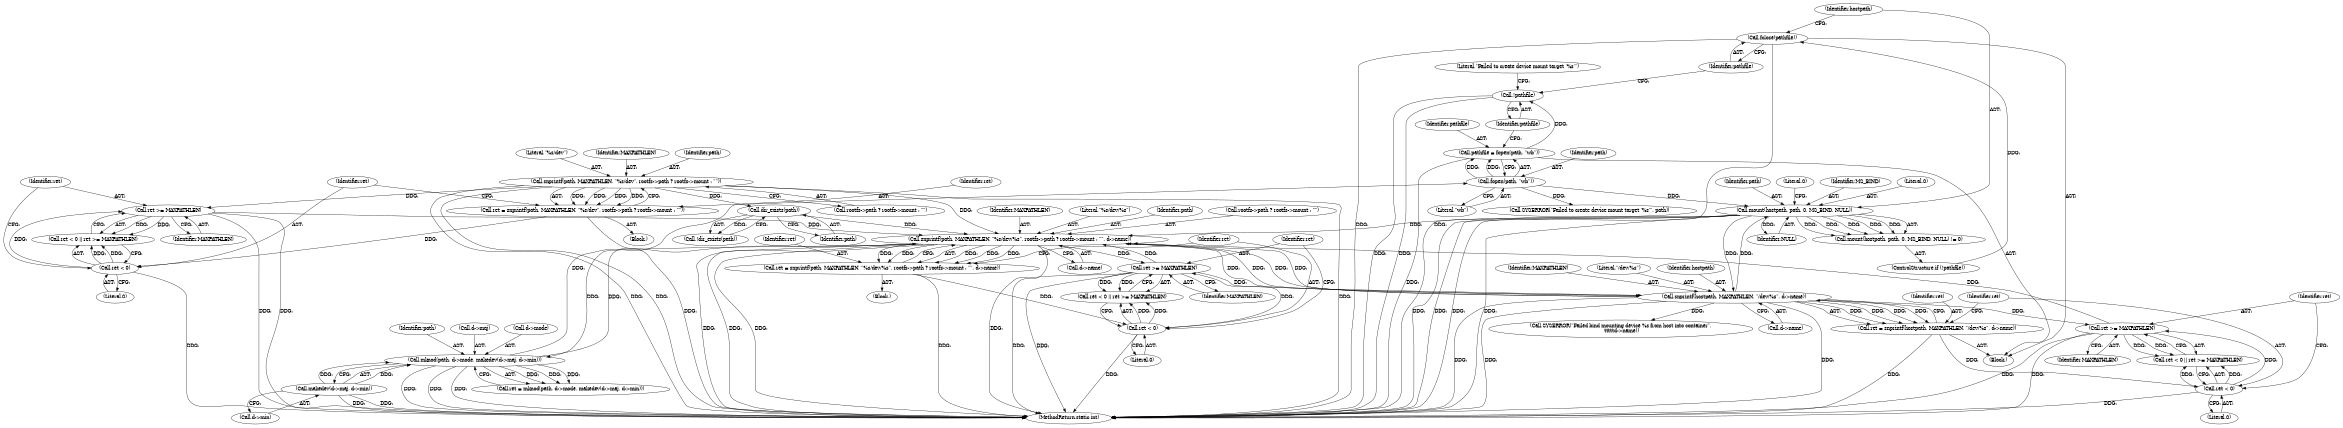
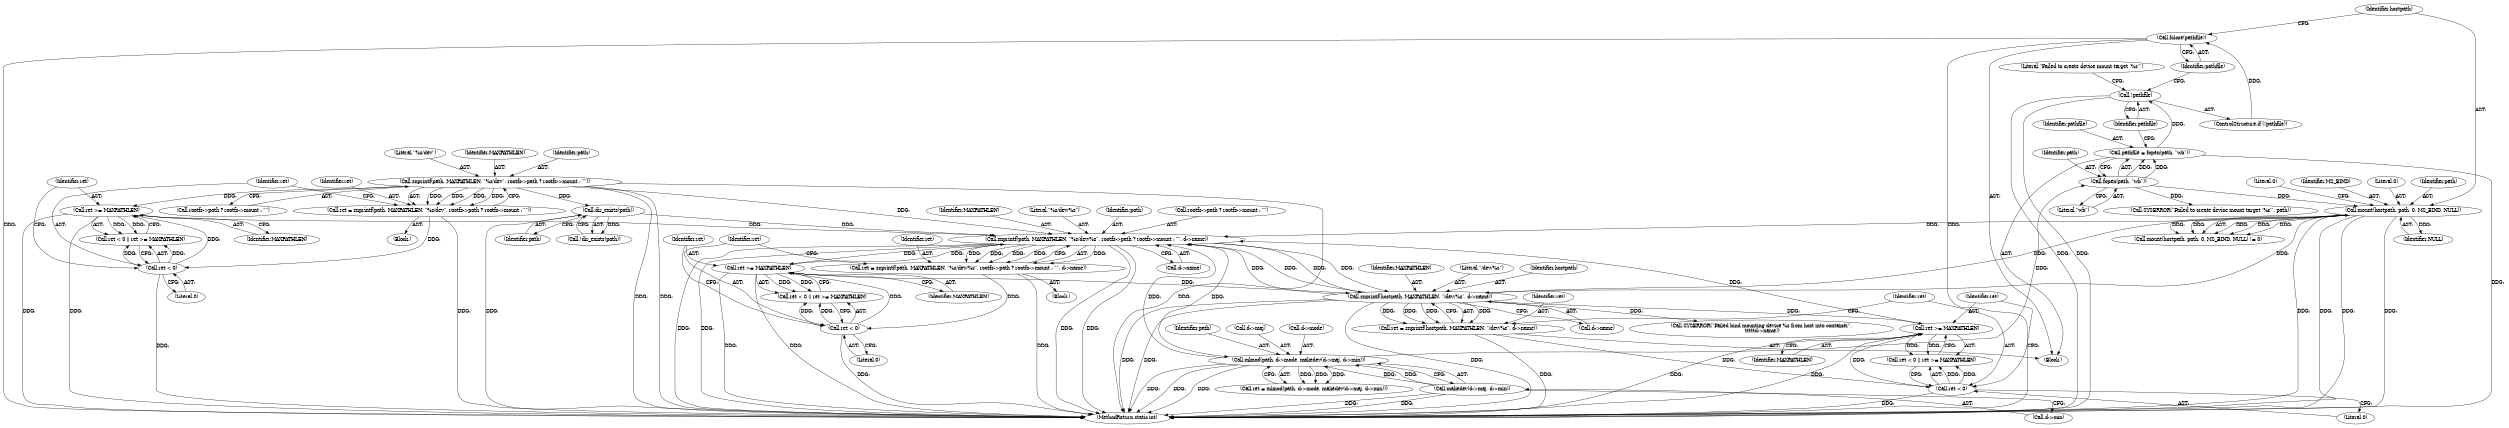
edge "(Call,mount(hostpath, path, 0, MS_BIND, NULL) != 0)" -> "(ControlStructure,if (!pathfile))": now "(Call,!pathfile)" -> "(ControlStructure,if (!pathfile))"
edge "(Call,dir_exists(path))" -> "(MethodReturn,static int)": added, label "DDG:"
